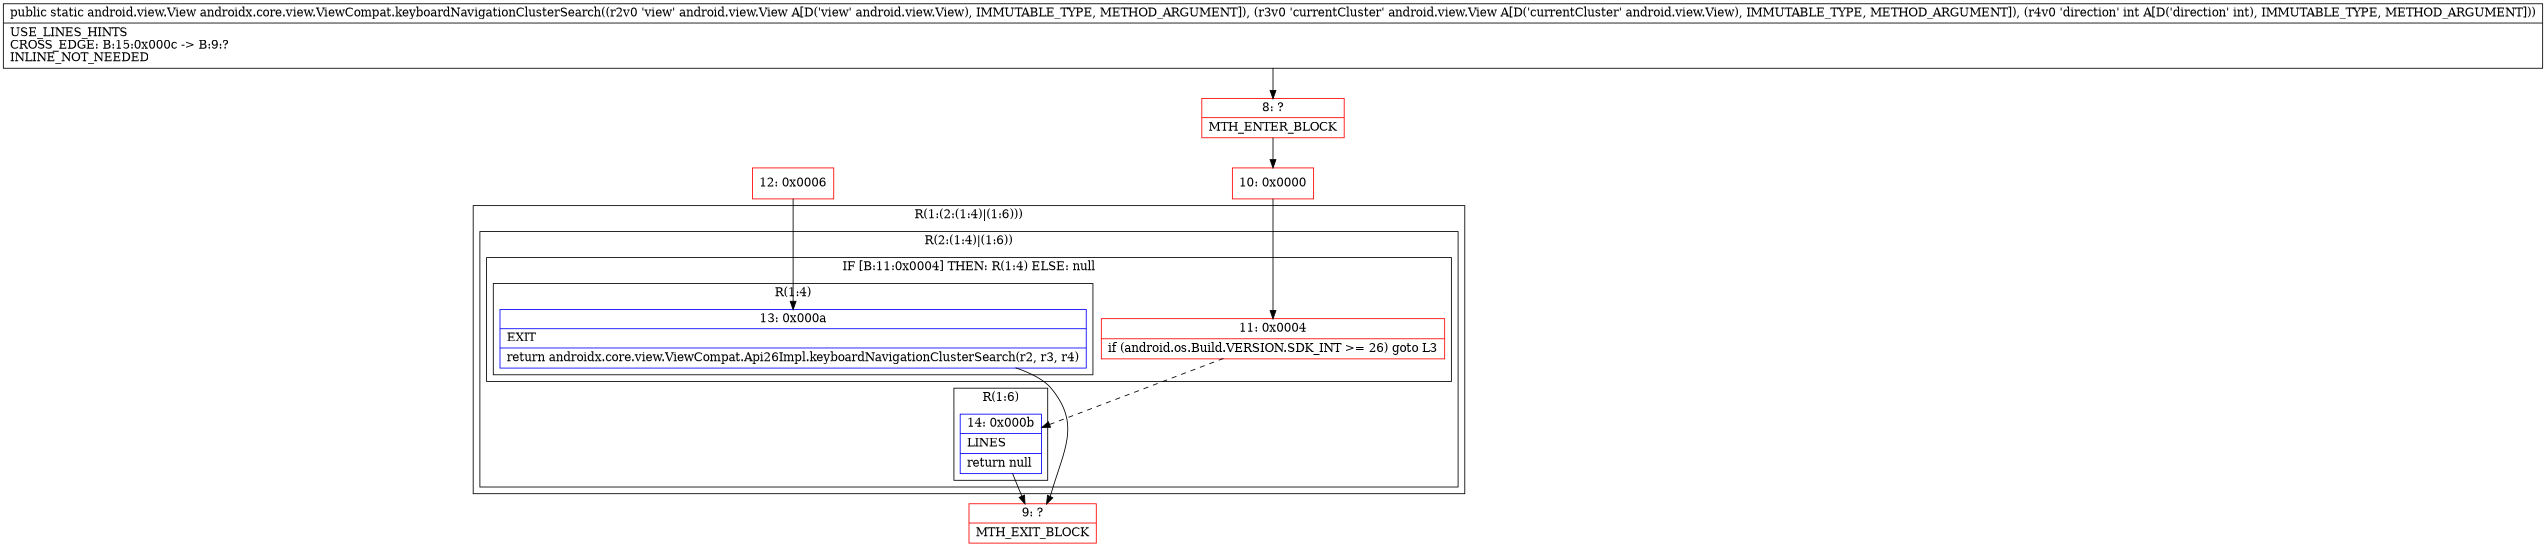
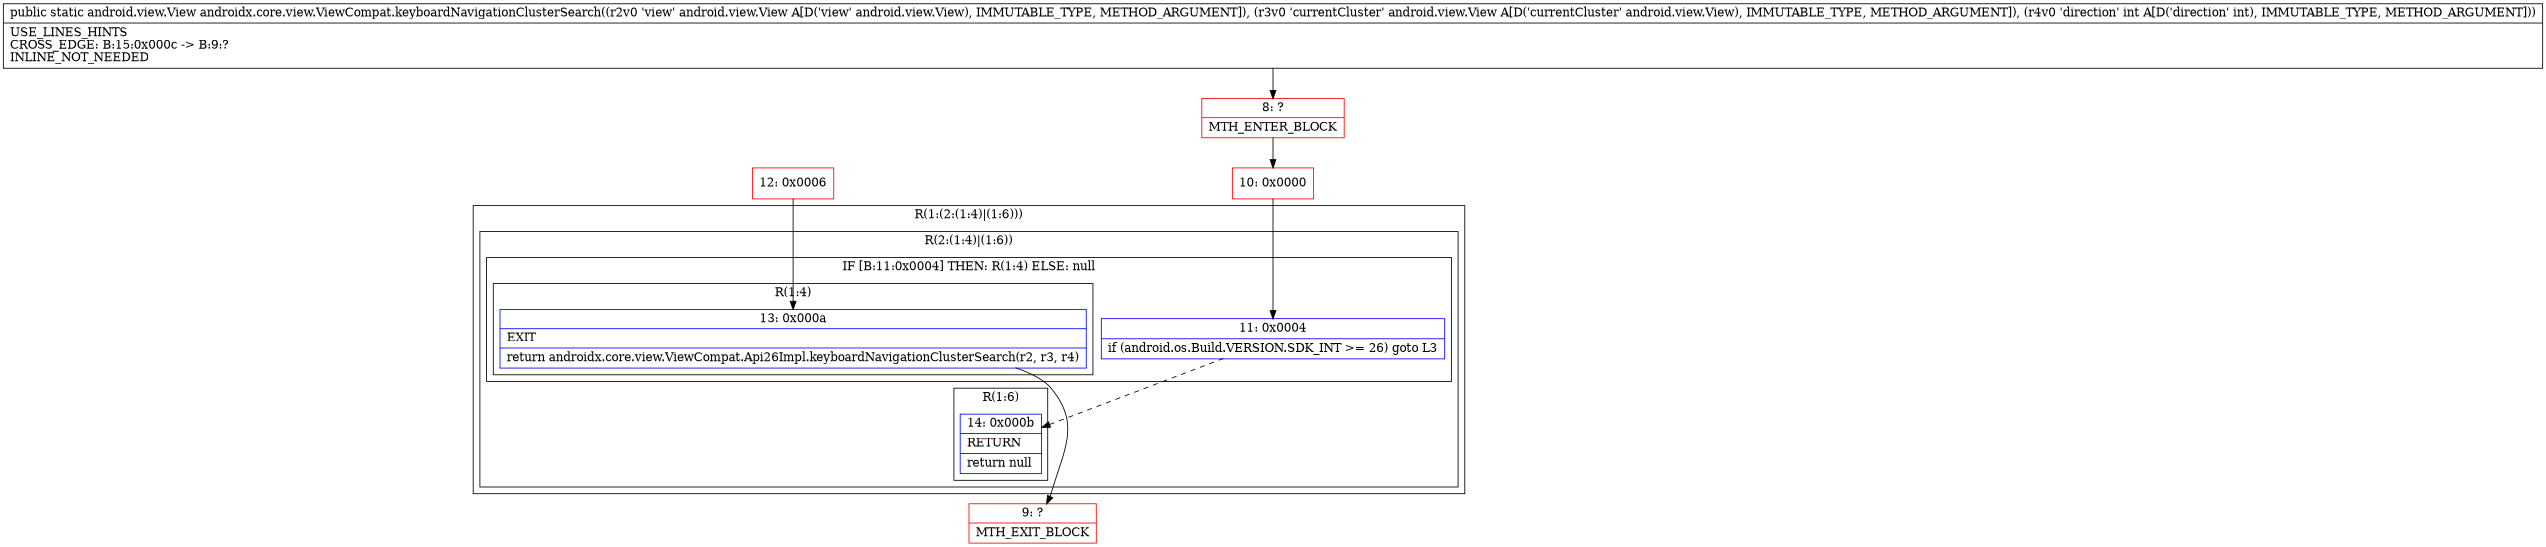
node "11: 0x0004": color red -> blue
node "14: 0x000b": text "LINES" -> "RETURN"
edge "14: 0x000b" -> "9: ?": removed
